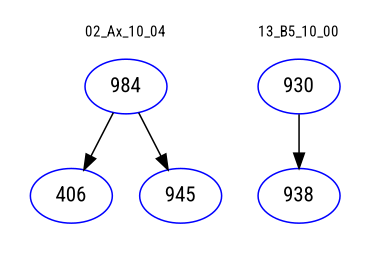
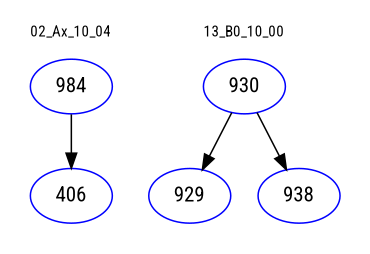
cluster "13_B5_10_00": label "13_B5_10_00" -> "13_B0_10_00"
node "945": removed
node "929": added
